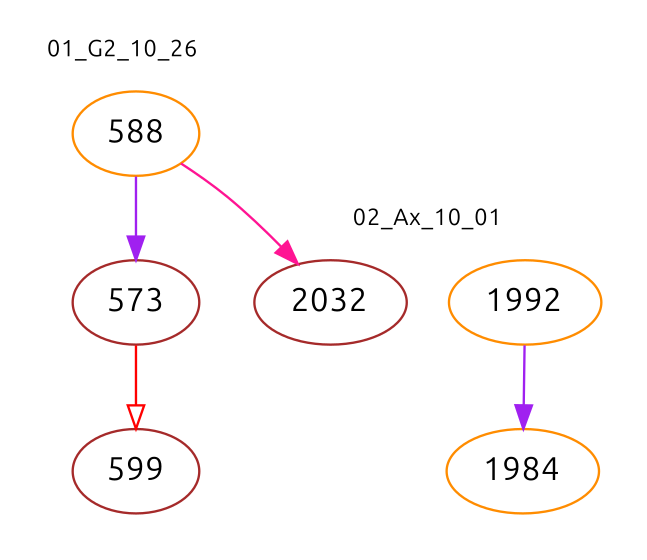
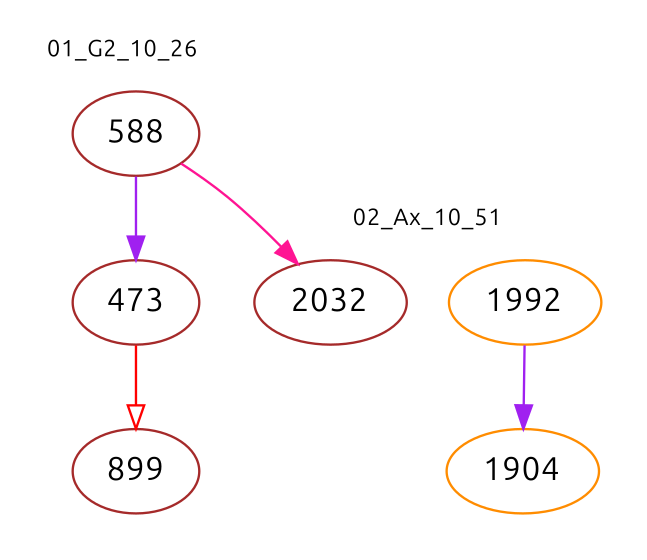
node "588": color darkorange -> brown
cluster "02_Ax_10_01": label "02_Ax_10_01" -> "02_Ax_10_51"
node "573": label "573" -> "473"
node "599": label "599" -> "899"
node "1984": label "1984" -> "1904"
